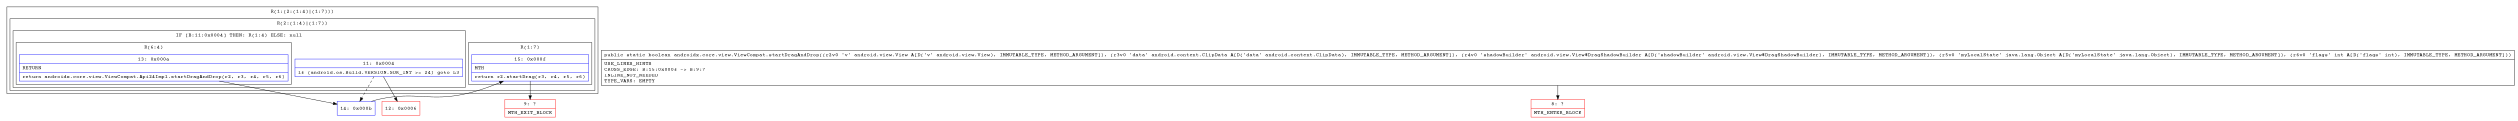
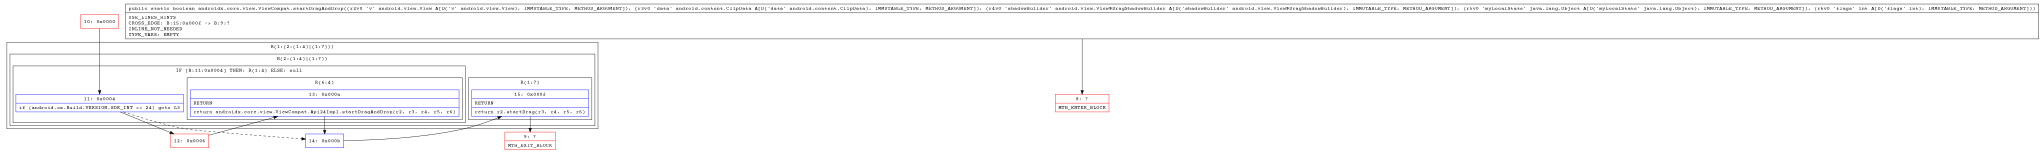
node "10: 0x0000": added
node "15: 0x000f": text "MTH" -> "RETURN"
edge "12: 0x0006" -> "13: 0x000a": added
